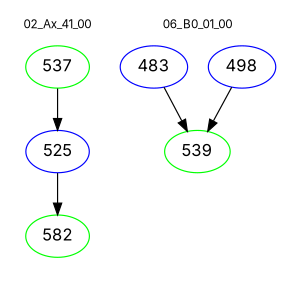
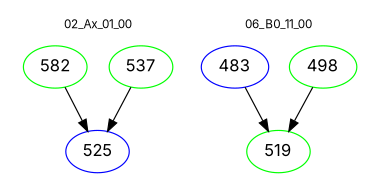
cluster "02_Ax_41_00": label "02_Ax_41_00" -> "02_Ax_01_00"
cluster "06_B0_01_00": label "06_B0_01_00" -> "06_B0_11_00"
node "498": color blue -> green
node "539": label "539" -> "519"
edge "525" -> "582": reversed
